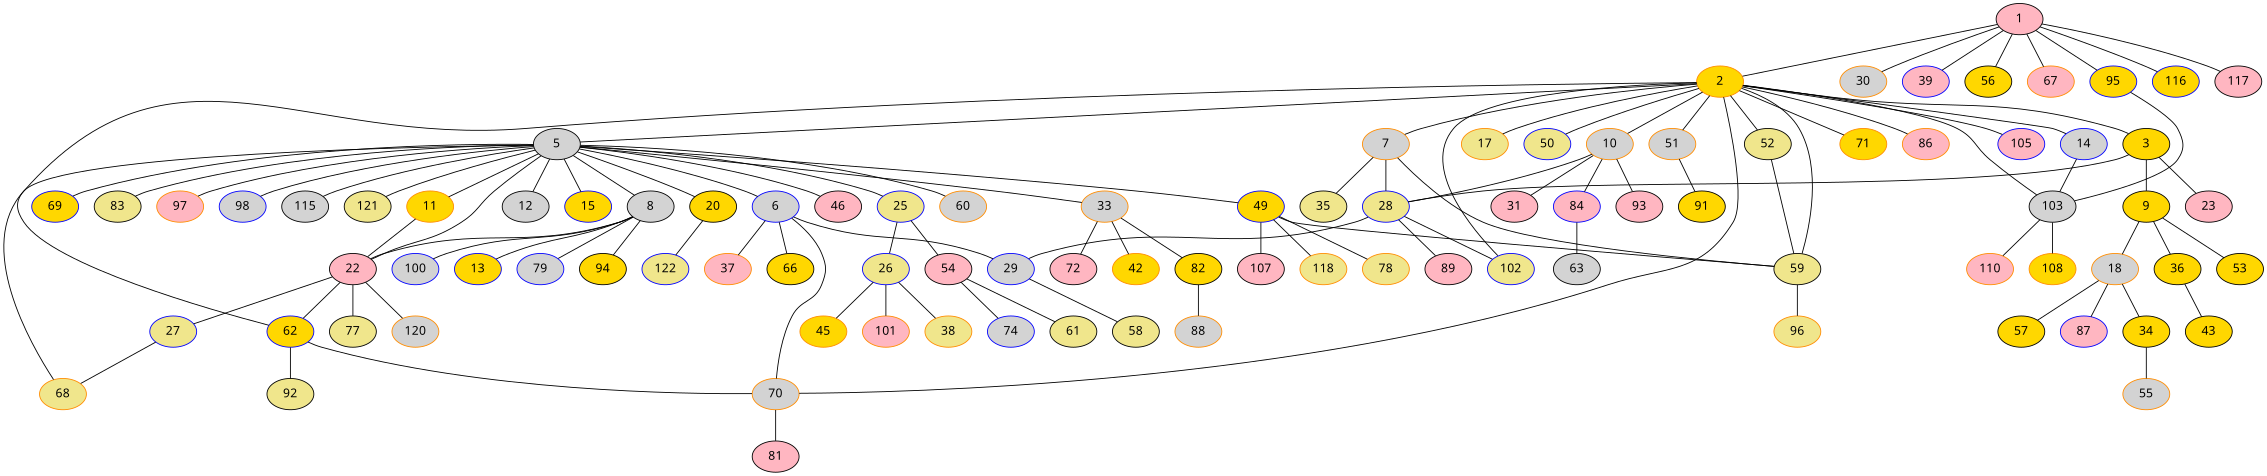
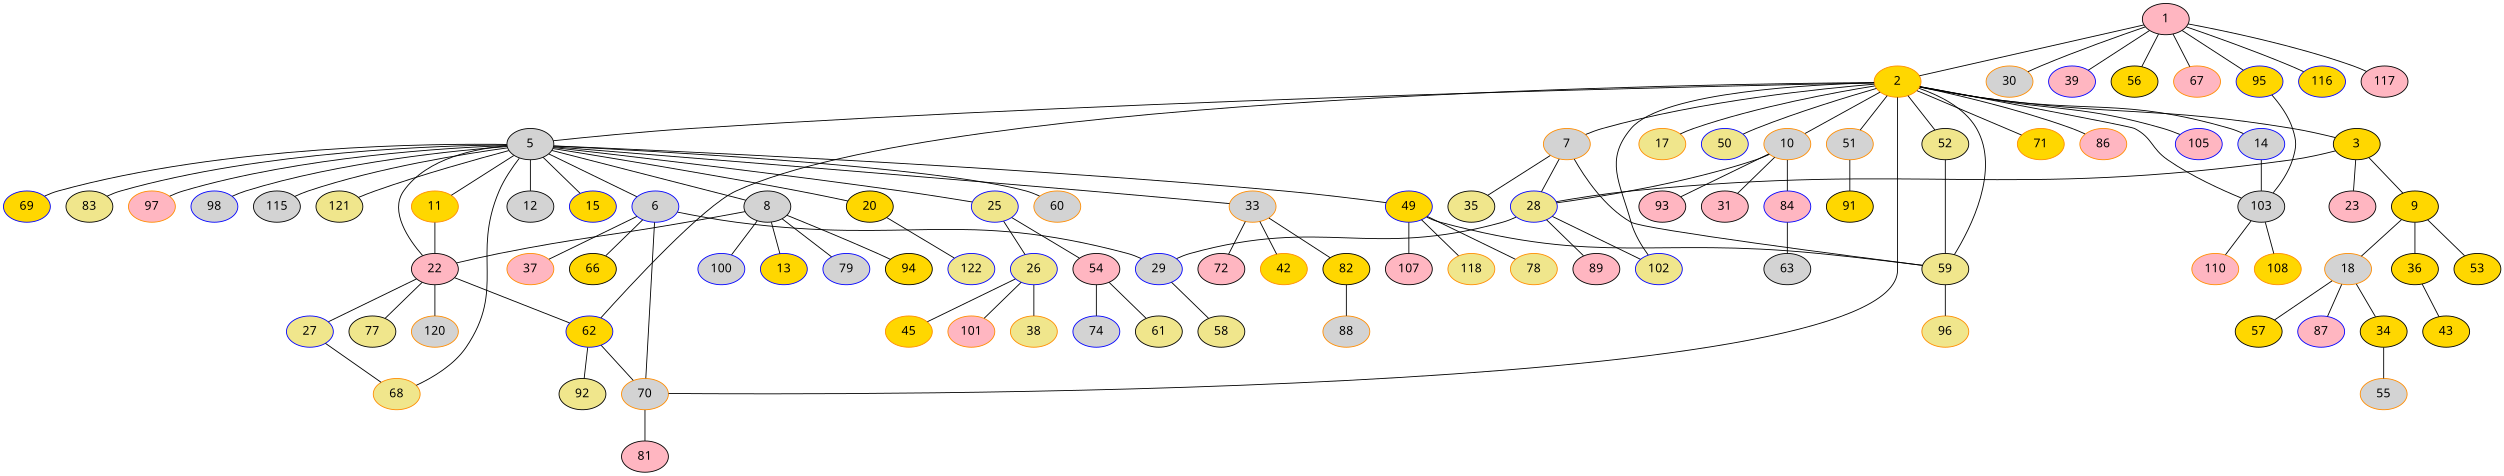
node "46": removed
